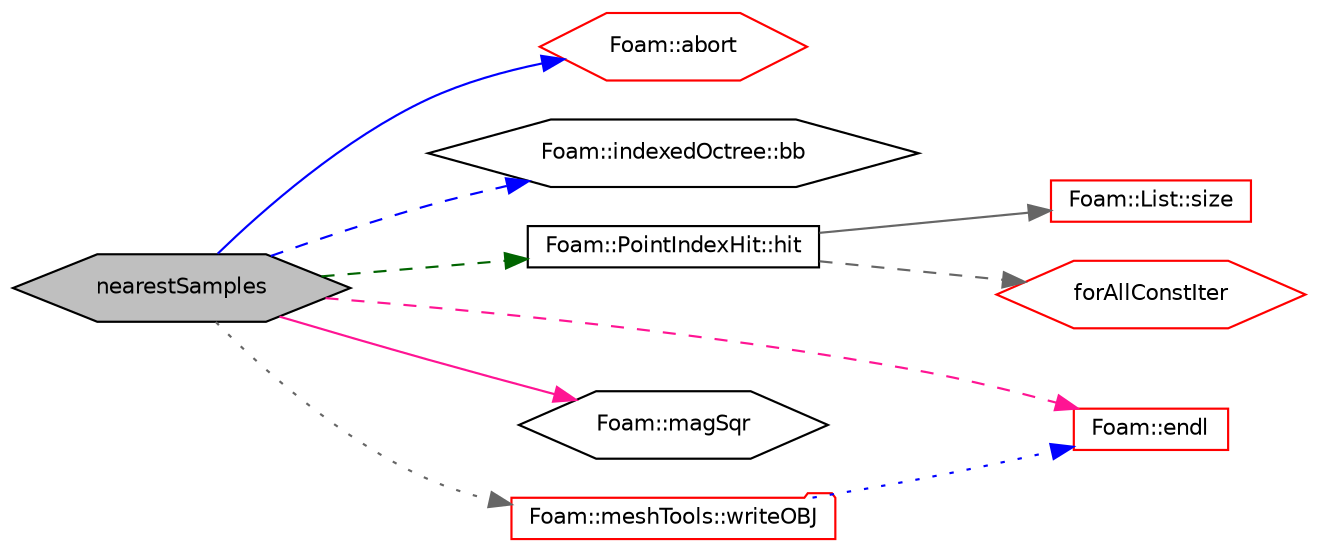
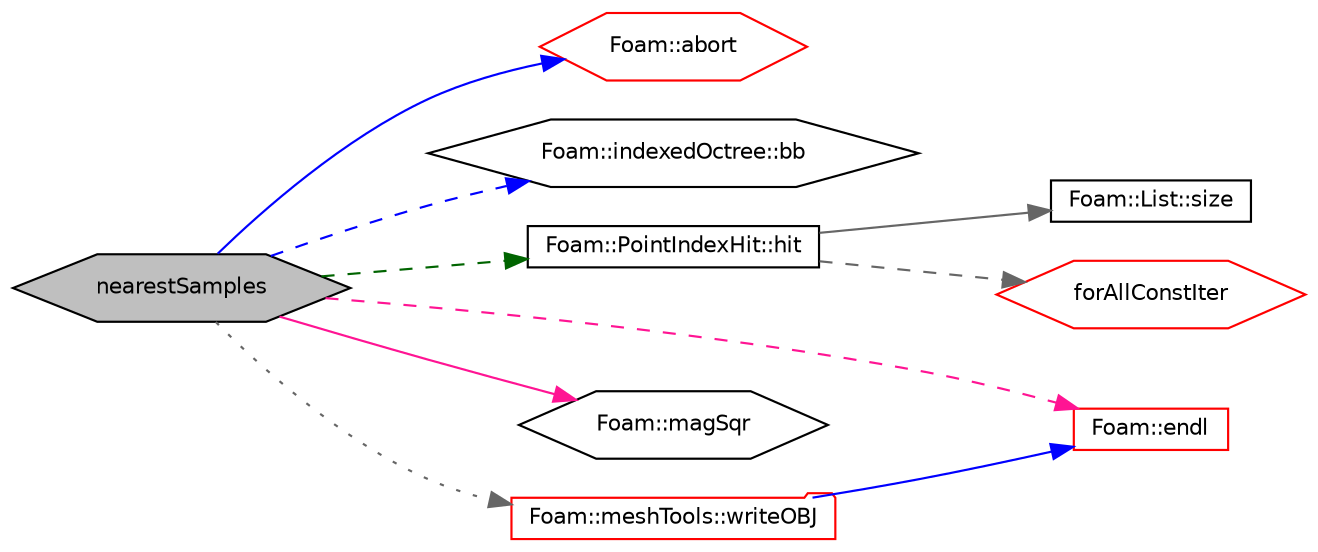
node "Foam::List::size": color red -> black
edge "Foam::meshTools::writeOBJ" -> "Foam::endl": style dotted -> solid
